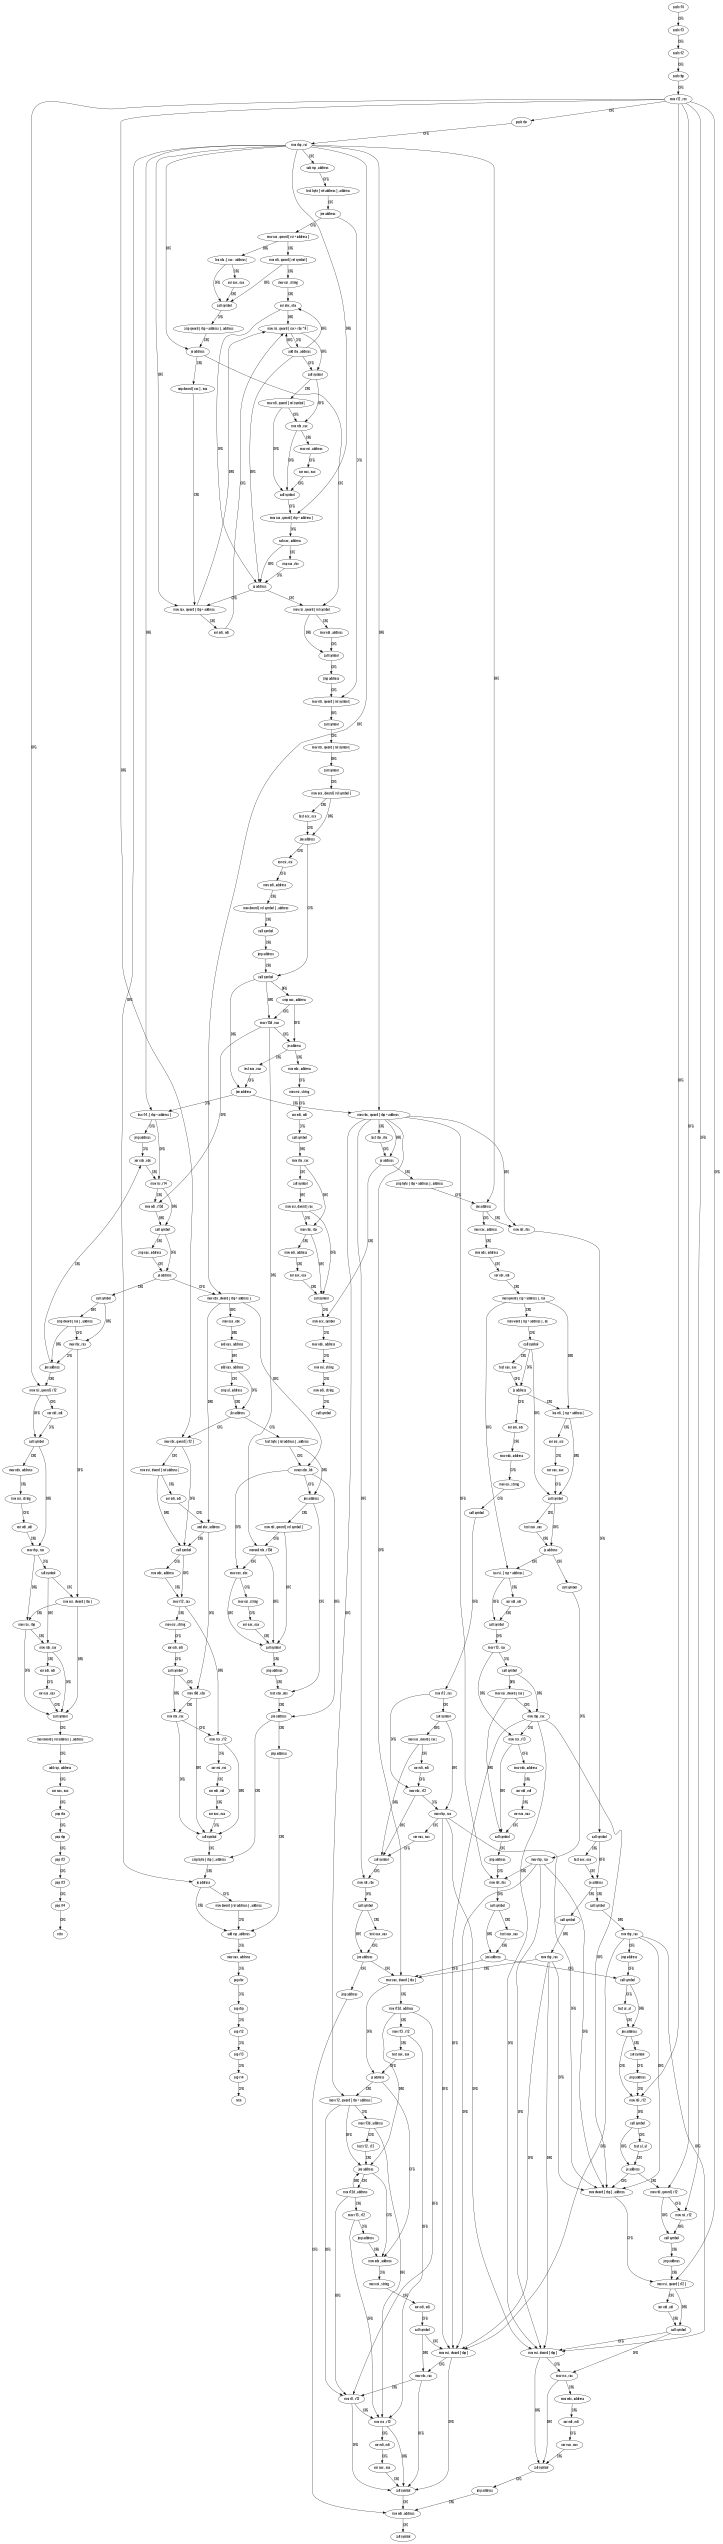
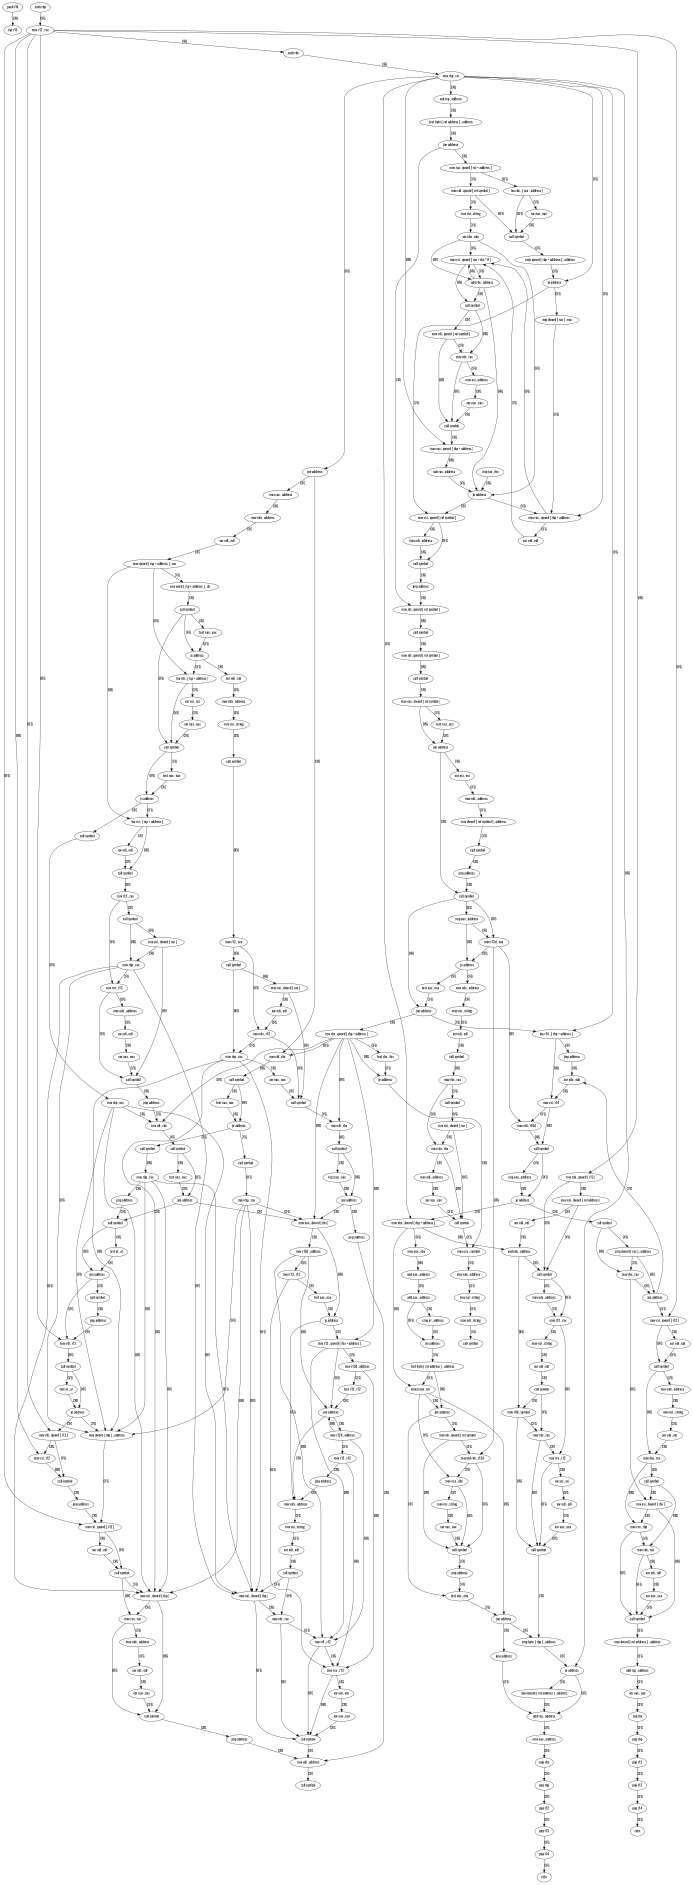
node "push r13": label "push r13" -> "rsp r13"
node "push r12": removed
edge "add rbx , address" -> "xor ebx , ebx": reversed
edge "sub rax , address" -> "cmp rax , rbx": removed, label "CFG"
edge "mov rbp , rsi" -> "mov rbx , qword [ rbp + address ]": removed, label "DFG"
node "cmp byte [ rbp + address ] , address": removed
node "mov edi , r13d": label "mov edi , r13d" -> "mov edi , r10d"
edge "jle address" -> "mov rdx , qword [ r12 ]": removed, label "CFG"
node "mov r8d , ebx": label "mov r8d , ebx" -> "mov r8d , symbol"
